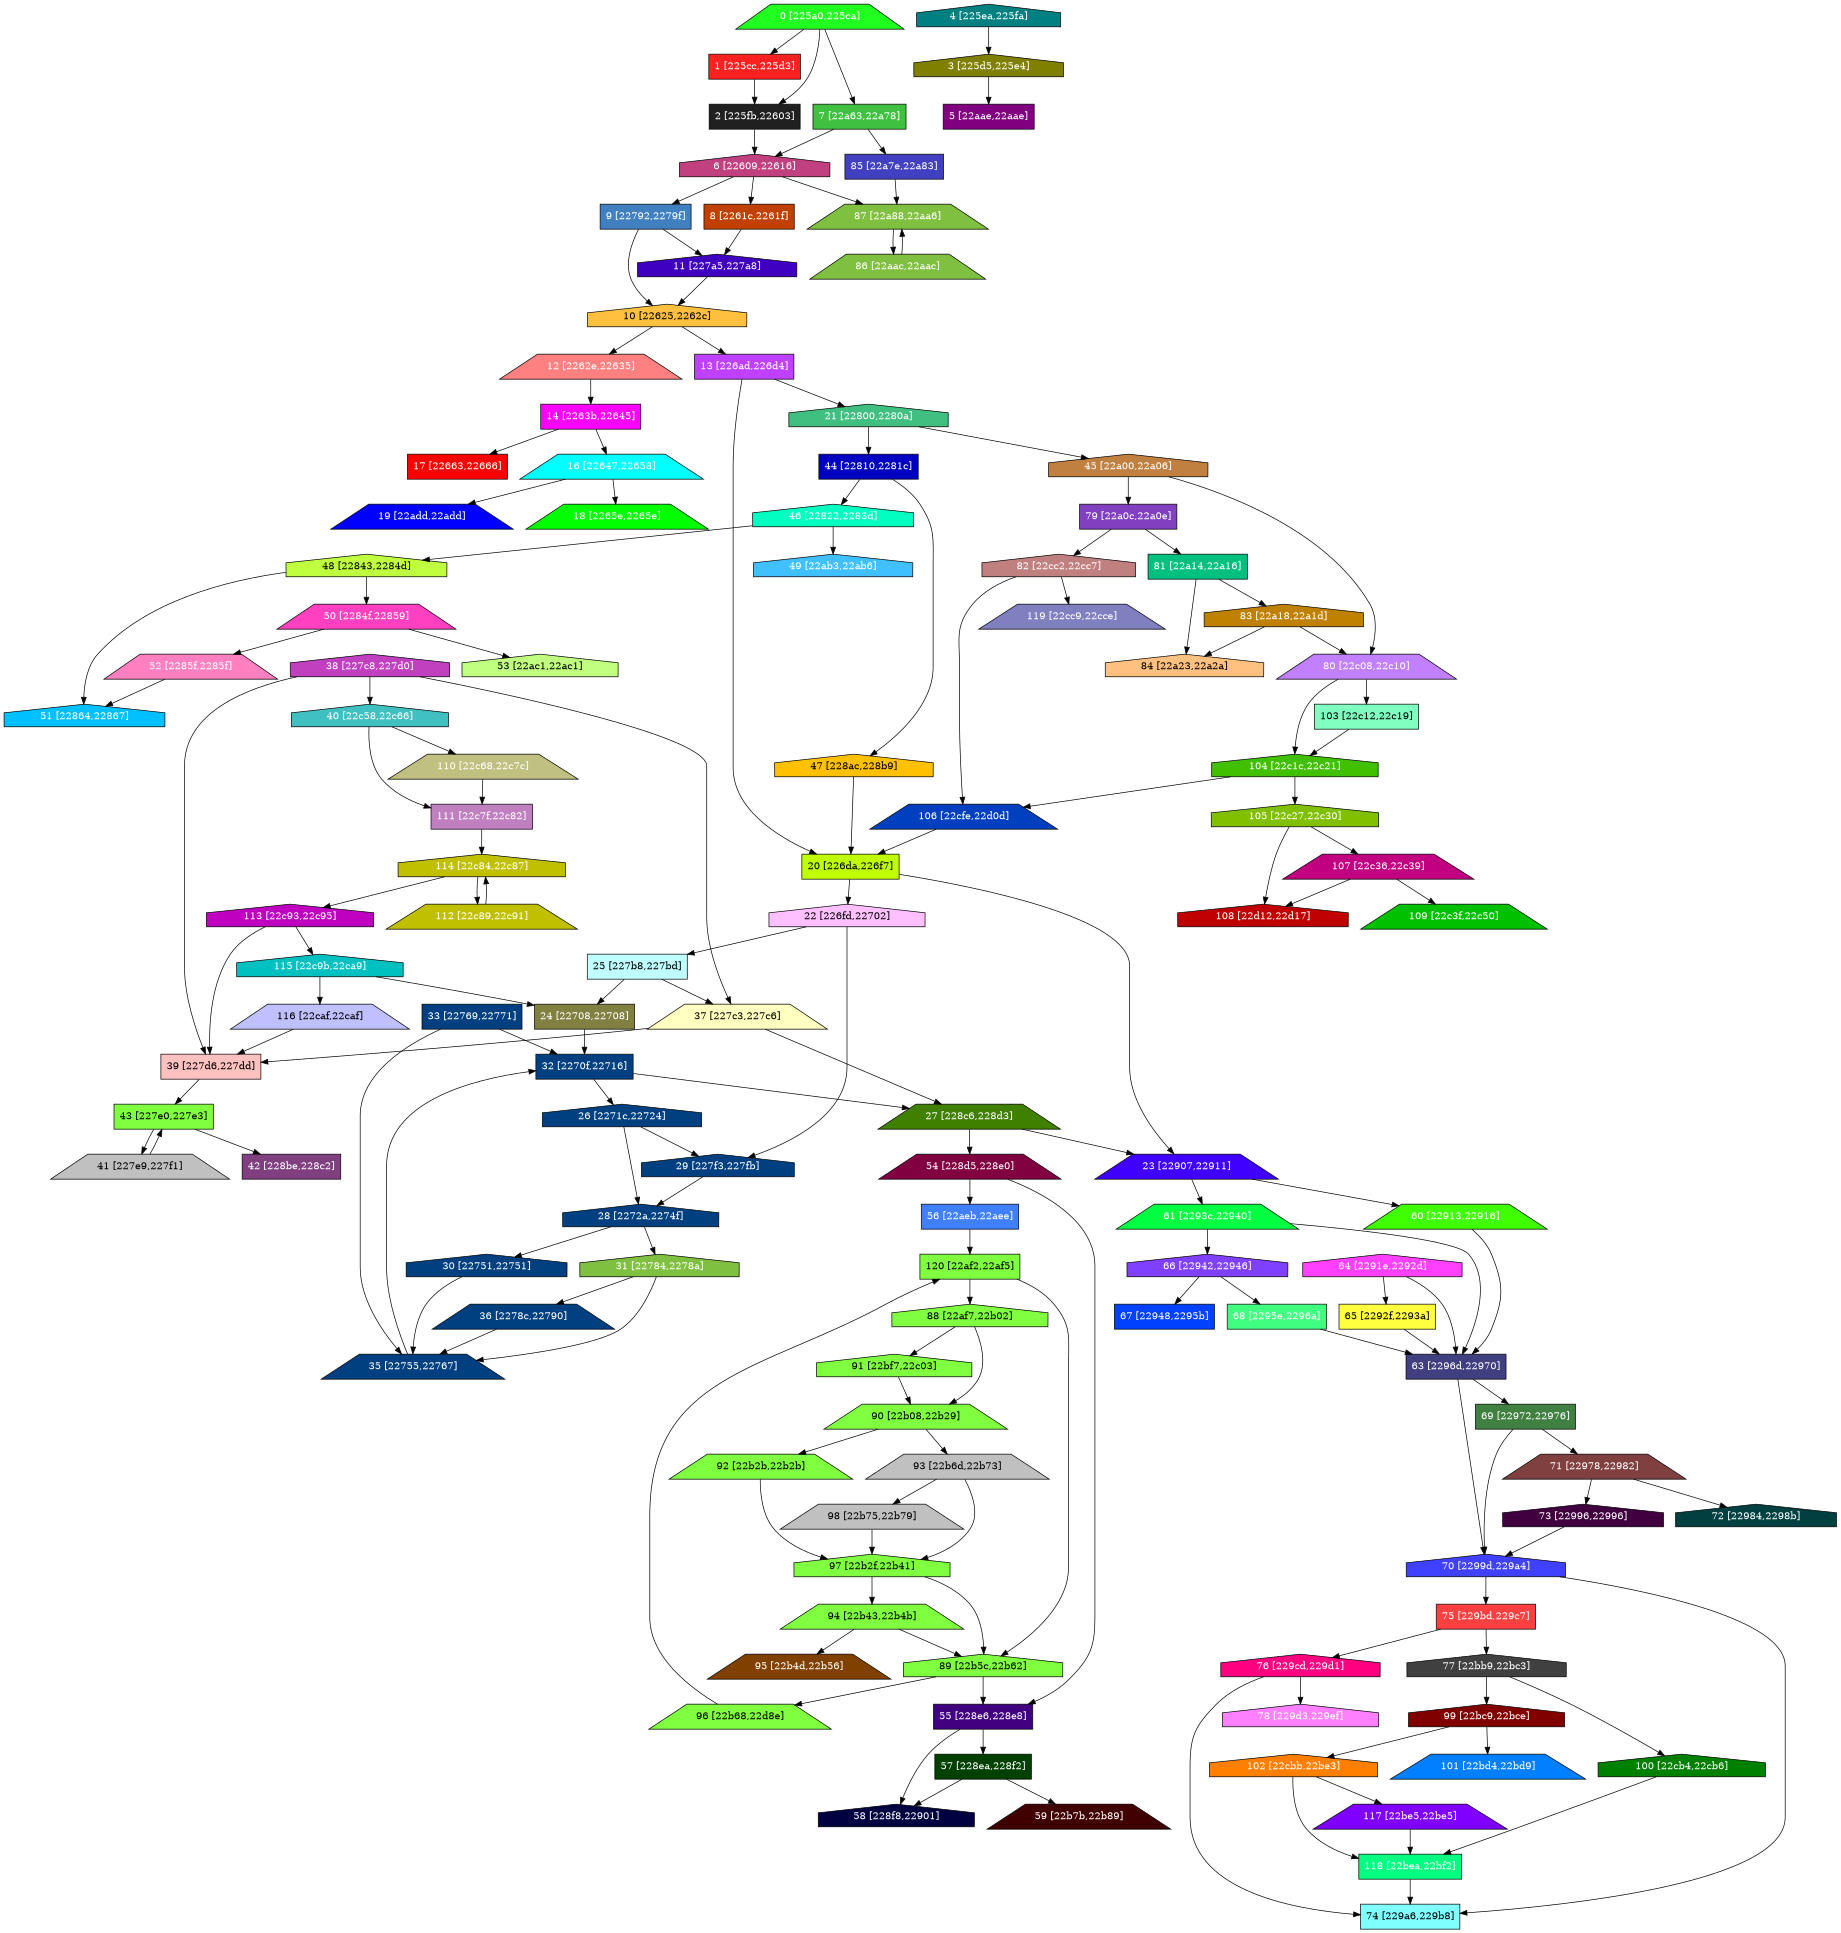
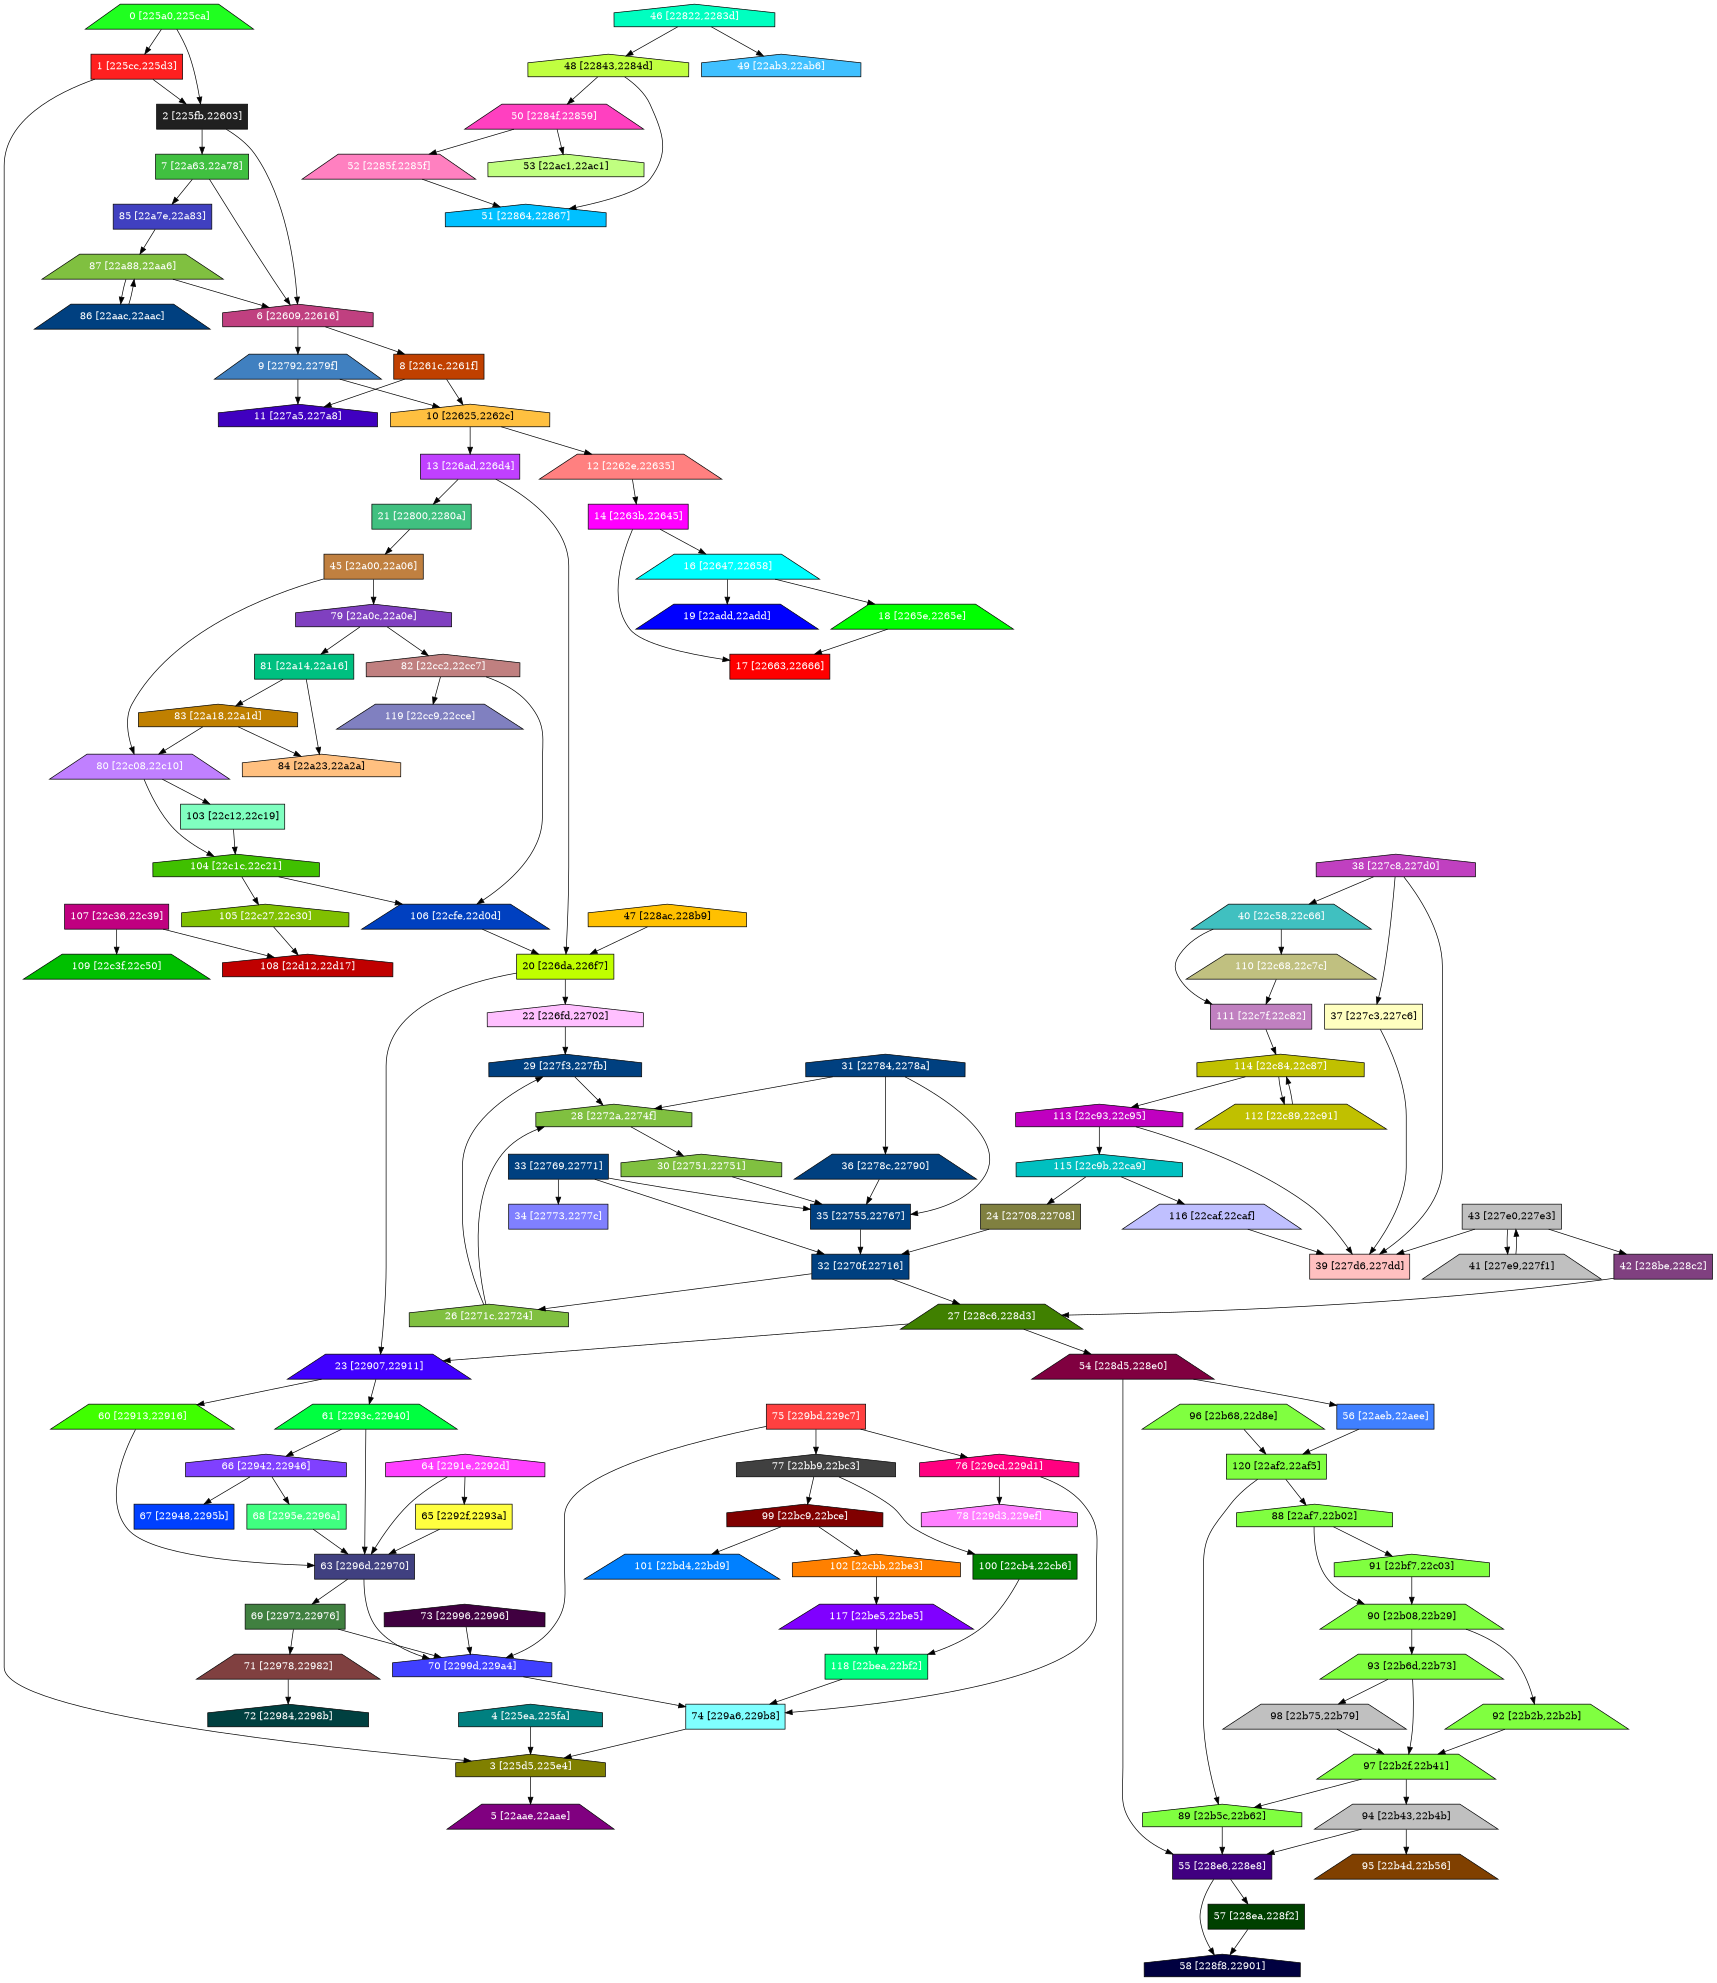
edge "0 [225a0,225ca]" -> "7 [22a63,22a78]": now "2 [225fb,22603]" -> "7 [22a63,22a78]"
node "5 [22aae,22aae]": shape box -> trapezium
edge "6 [22609,22616]" -> "87 [22a88,22aa6]": reversed
node "9 [22792,2279f]": shape box -> trapezium
node "86 [22aac,22aac]": fillcolor #80c040 -> #004080
edge "11 [227a5,227a8]" -> "10 [22625,2262c]": now "8 [2261c,2261f]" -> "10 [22625,2262c]"
node "21 [22800,2280a]": shape house -> box
node "44 [22810,2281c]": removed
node "45 [22a00,22a06]": shape house -> box
node "79 [22a0c,22a0e]": shape box -> house
edge "18 [2265e,2265e]" -> "17 [22663,22666]": added
node "40 [22c58,22c66]": shape house -> trapezium
edge "105 [22c27,22c30]" -> "107 [22c36,22c39]": removed
node "107 [22c36,22c39]": shape trapezium -> box
node "25 [227b8,227bd]": removed
node "37 [227c3,227c6]": shape trapezium -> box
edge "37 [227c3,227c6]" -> "27 [228c6,228d3]": now "42 [228be,228c2]" -> "27 [228c6,228d3]"
edge "1 [225cc,225d3]" -> "3 [225d5,225e4]": added
edge "39 [227d6,227dd]" -> "43 [227e0,227e3]": reversed
node "43 [227e0,227e3]": fillcolor #80ff40 -> #c0c0c0
node "26 [2271c,22724]": fillcolor #004080 -> #80c040
node "34 [22773,2277c]": added
node "28 [2272a,2274f]": fillcolor #004080 -> #80c040
edge "28 [2272a,2274f]" -> "31 [22784,2278a]": reversed
node "30 [22751,22751]": fillcolor #004080 -> #80c040
node "31 [22784,2278a]": fillcolor #80c040 -> #004080
node "35 [22755,22767]": shape trapezium -> box
node "93 [22b6d,22b73]": fillcolor #c0c0c0 -> #80ff40
edge "71 [22978,22982]" -> "73 [22996,22996]": removed
node "97 [22b2f,22b41]": shape house -> trapezium
edge "70 [2299d,229a4]" -> "75 [229bd,229c7]": reversed
node "94 [22b43,22b4b]": fillcolor #80ff40 -> #c0c0c0
edge "94 [22b43,22b4b]" -> "89 [22b5c,22b62]": now "94 [22b43,22b4b]" -> "55 [228e6,228e8]"
edge "89 [22b5c,22b62]" -> "96 [22b68,22d8e]": removed
edge "74 [229a6,229b8]" -> "3 [225d5,225e4]": added
node "100 [22cb4,22cb6]": shape house -> box
node "59 [22b7b,22b89]": removed
edge "102 [22cbb,22be3]" -> "118 [22bea,22bf2]": removed
